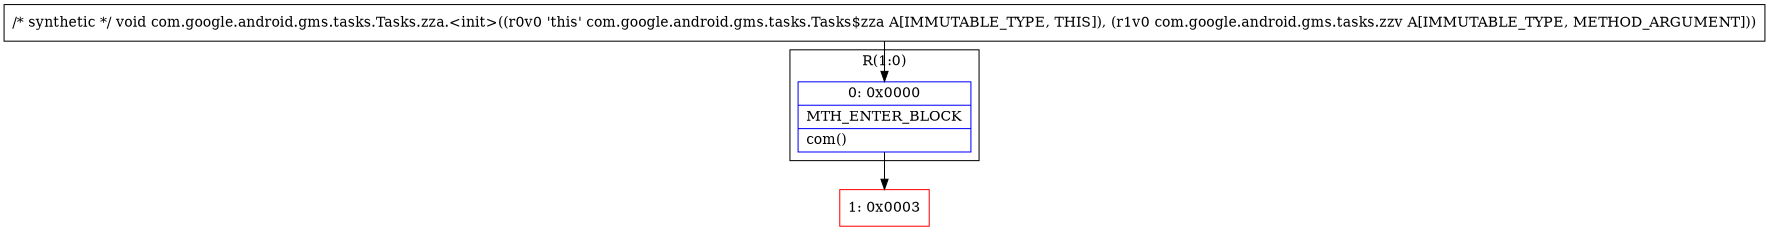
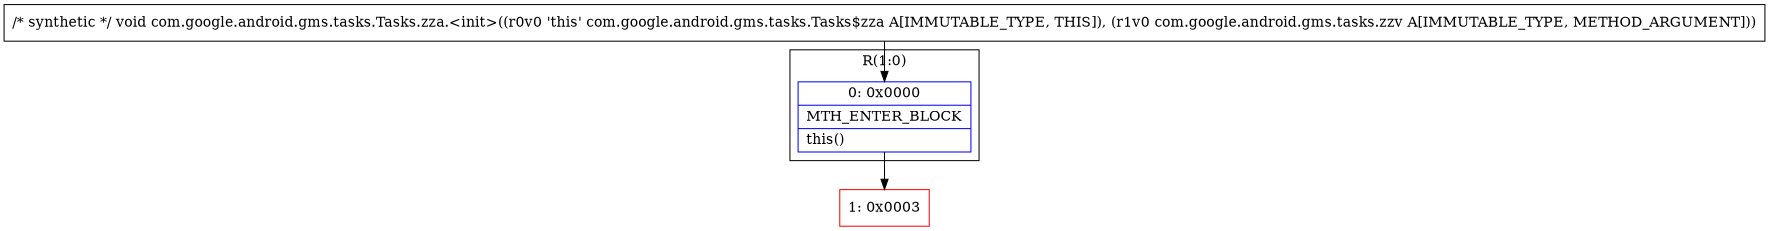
node "0: 0x0000": text "com()" -> "this()"
